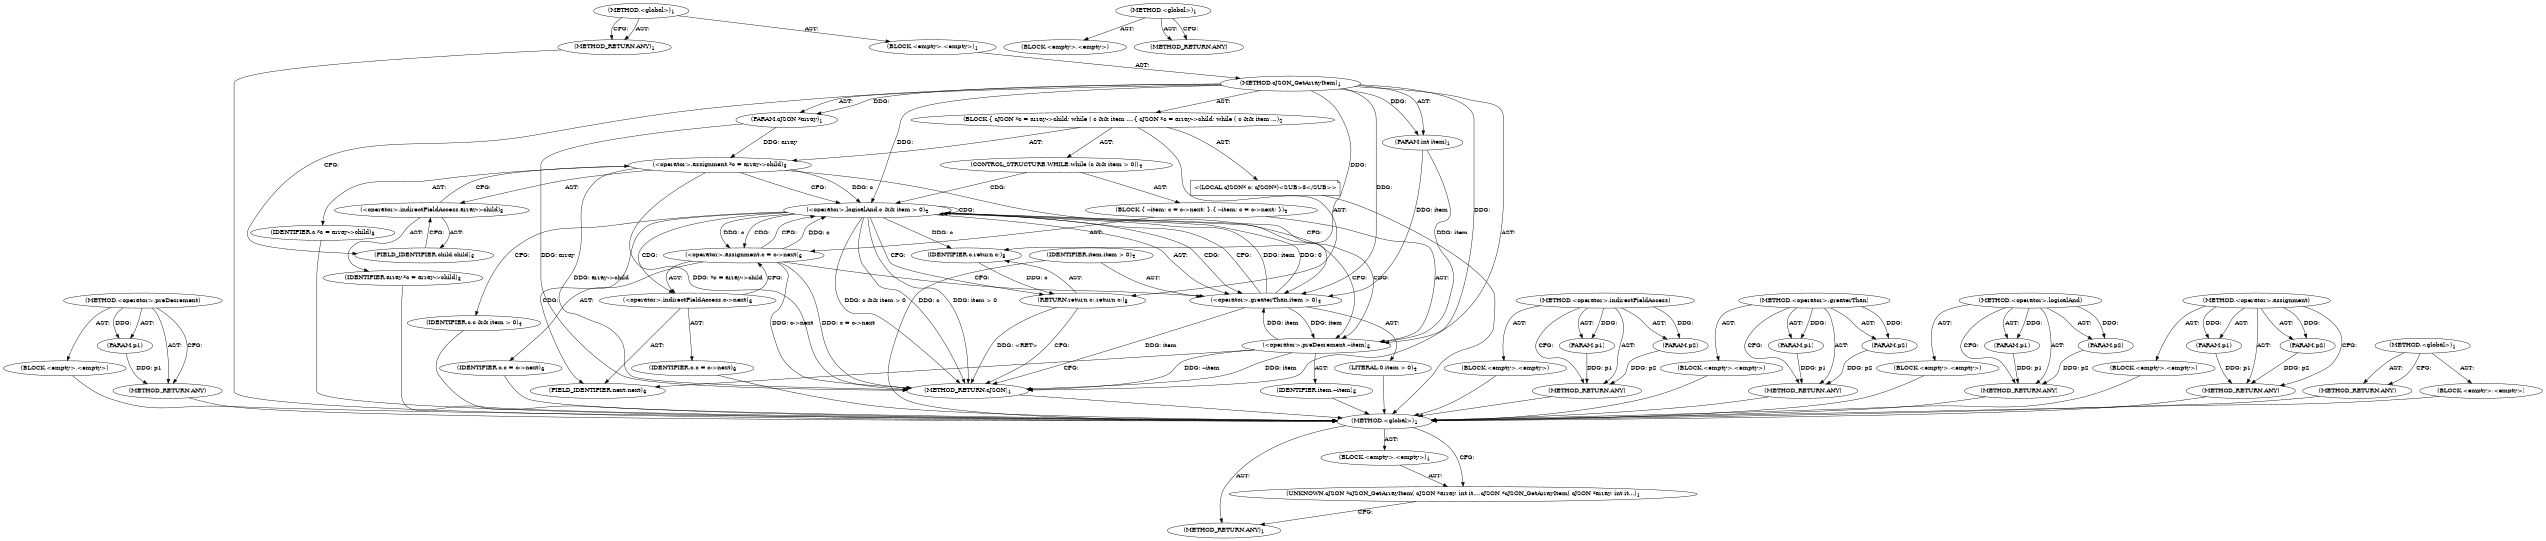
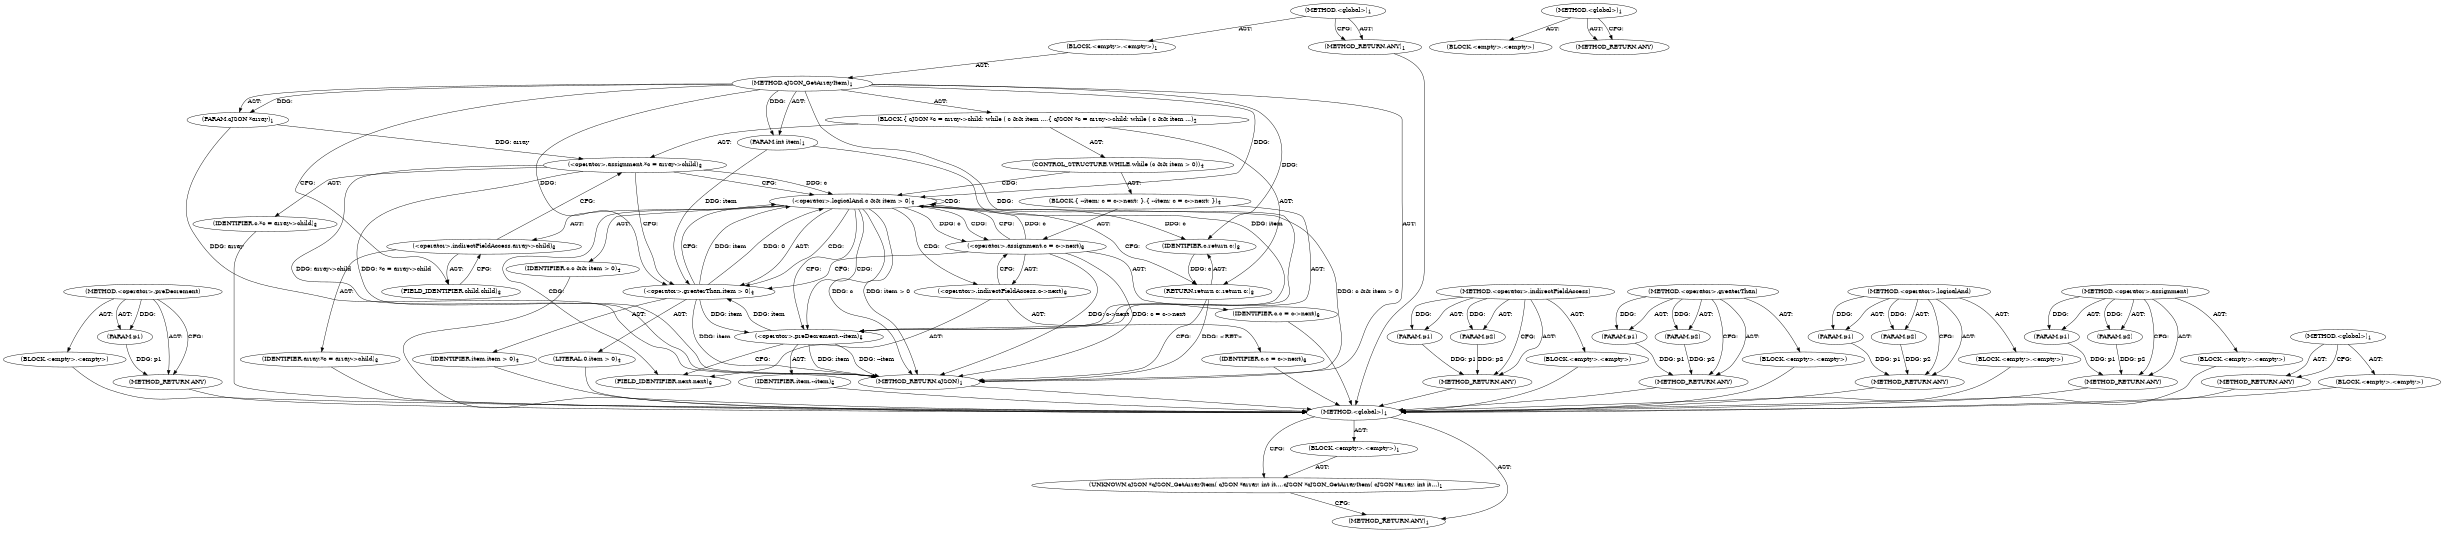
edge "(<operator>.assignment,*c = array->child)" -> "(<operator>.indirectFieldAccess,array->child)": now "(<operator>.logicalAnd,c && item > 0)" -> "(<operator>.indirectFieldAccess,array->child)"
node "<(LOCAL,cJSON* c: cJSON*)<SUB>3</SUB>>": removed
edge "(<operator>.logicalAnd,c && item > 0)" -> "(IDENTIFIER,c,c && item > 0)": label "CFG: " -> "AST: "
edge "(IDENTIFIER,item,item > 0)" -> "(<operator>.greaterThan,item > 0)": reversed
